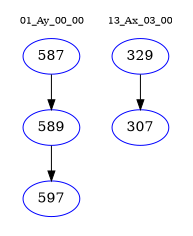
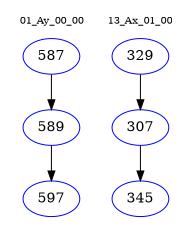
cluster "13_Ax_03_00": label "13_Ax_03_00" -> "13_Ax_01_00"
node "345": added
